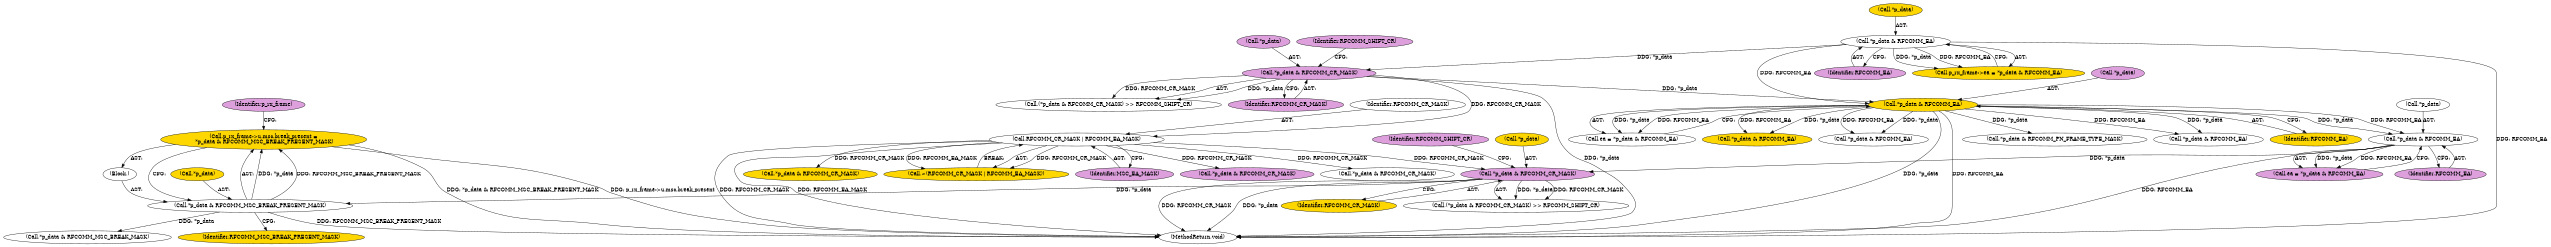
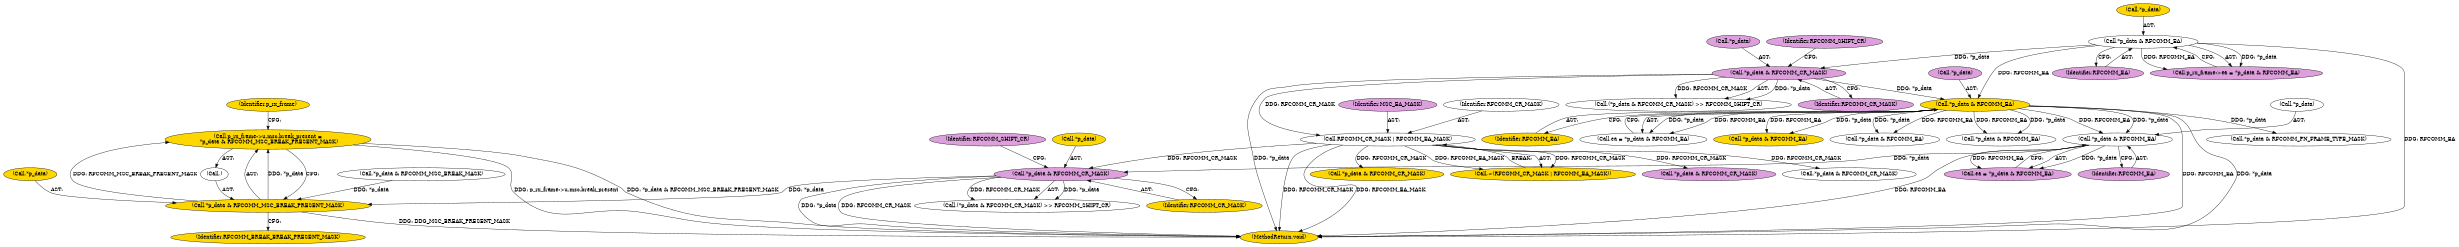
node "(Call,p_rx_frame->ea = *p_data & RFCOMM_EA)": fillcolor gold -> plum
node "(Identifier,p_rx_frame)": fillcolor plum -> gold
edge "(Call,RFCOMM_CR_MASK | RFCOMM_EA_MASK)" -> "(Identifier,MSC_EA_MASK)": removed, label "CFG:"
node "(Block,)": label "(Block,)" -> "(Call,)"
node "(Call,*p_data & RFCOMM_MSC_BREAK_PRESENT_MASK)": fillcolor white -> gold
edge "(Call,*p_data & RFCOMM_MSC_BREAK_PRESENT_MASK)" -> "(Call,*p_data & RFCOMM_MSC_BREAK_MASK)": reversed
edge "(Call,*p_data & RFCOMM_MSC_BREAK_PRESENT_MASK)" -> "(MethodReturn,void)": label "DDG: RFCOMM_MSC_BREAK_PRESENT_MASK" -> "DDG: DDG_MSC_BREAK_PRESENT_MASK"
node "(Identifier,RFCOMM_MSC_BREAK_PRESENT_MASK)": label "(Identifier,RFCOMM_MSC_BREAK_PRESENT_MASK)" -> "(Identifier,RFCOMM_BREAK_BREAK_PRESENT_MASK)"
node "(MethodReturn,void)": fillcolor white -> gold
